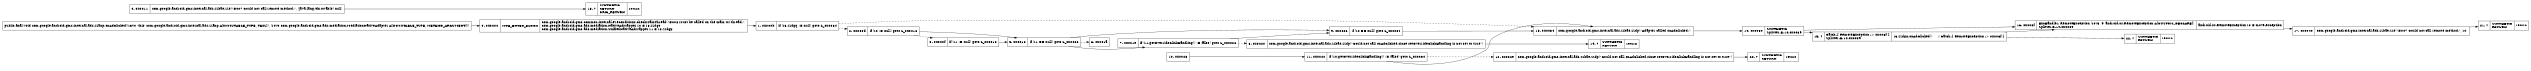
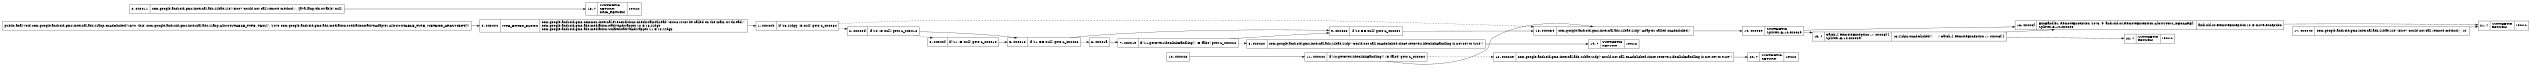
edge "16: 0x003f" -> "17: 0x0040": now "16: 0x003f" -> "21: ?"
edge "5: 0x0018" -> "7: 0x001e": now "6: 0x001a" -> "7: 0x001e"
